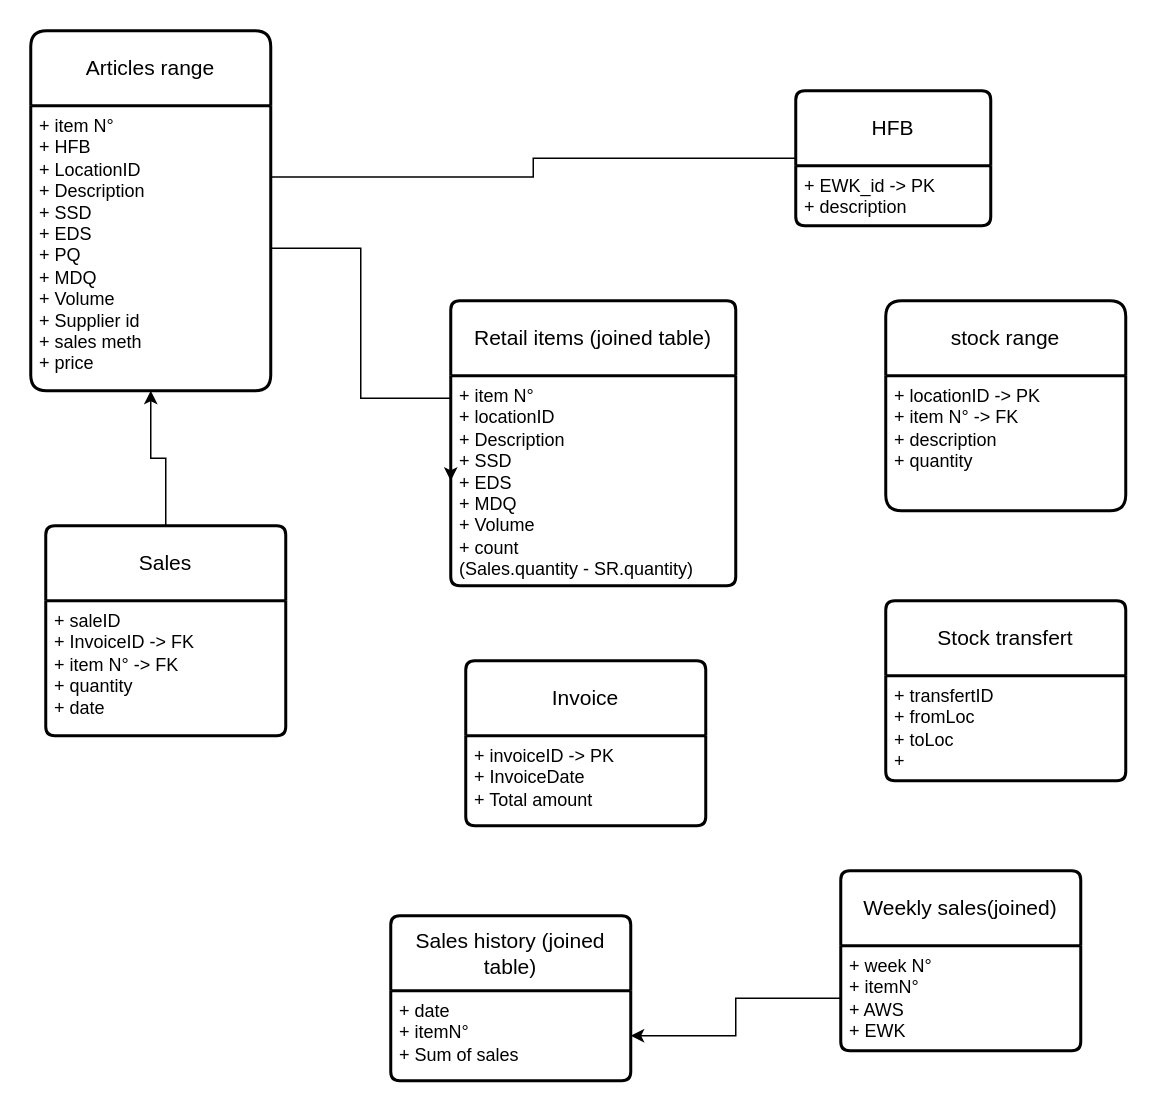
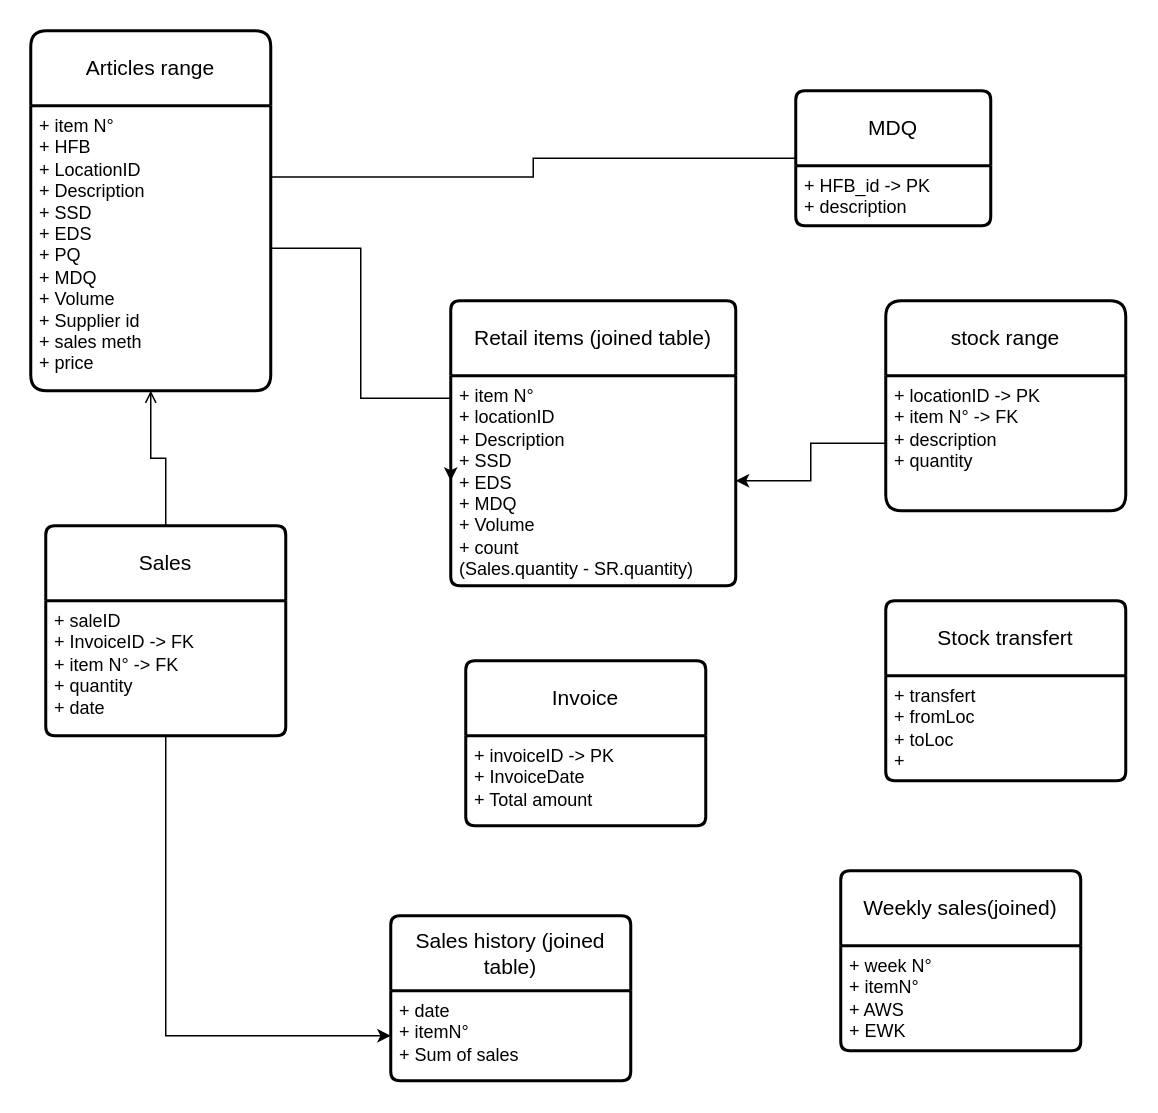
node "HFB": label "HFB" -> "MDQ"
node "+ EWK_id -> PK + description": label "+ EWK_id -> PK + description" -> "+ HFB_id -> PK + description"
edge "Sales" -> "+ item N° + HFB + LocationID + Description + SSD + EDS + PQ + MDQ + Volume + Supplier id + sales meth + price": arrowhead classic -> open
edge "+ locationID -> PK + item N° -> FK + description + quantity" -> "+ item N° + locationID + Description + SSD + EDS + MDQ + Volume + count (Sales.quantity - SR.quantity)": added
node "+ transfertID + fromLoc + toLoc +": label "+ transfertID + fromLoc + toLoc +" -> "+ transfert + fromLoc + toLoc +"
edge "+ saleID + InvoiceID -> FK + item N° -> FK + quantity + date" -> "+ date + itemN° + Sum of sales": added
edge "+ week N° + itemN° + AWS + EWK" -> "+ date + itemN° + Sum of sales": removed
